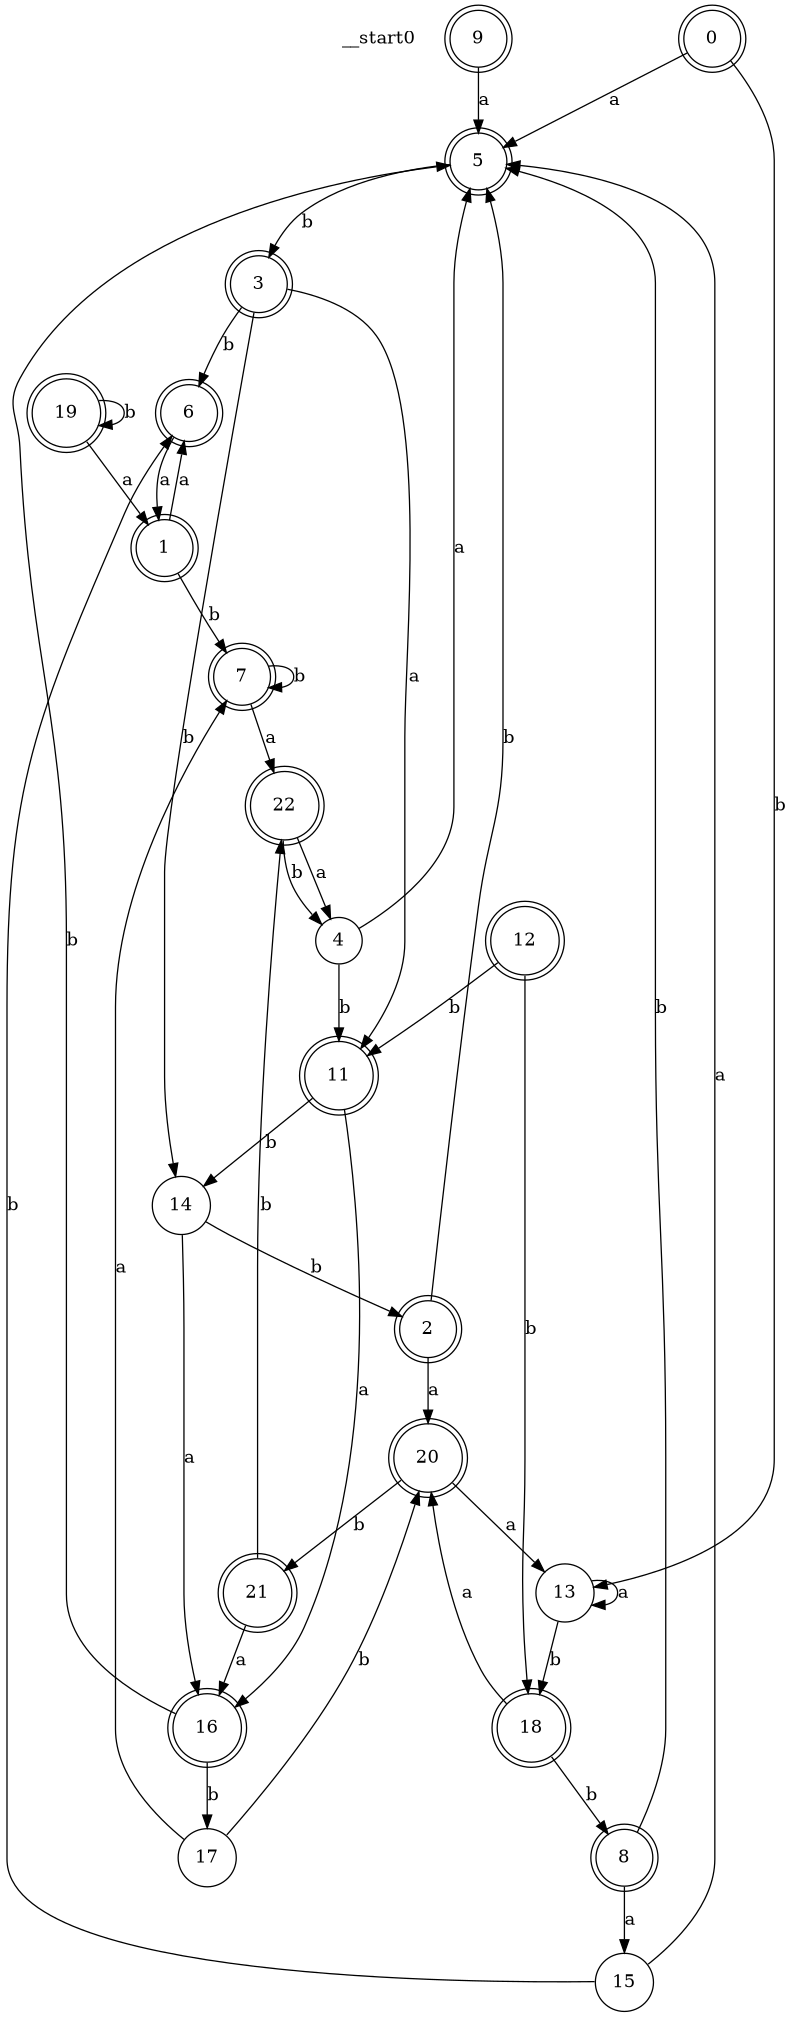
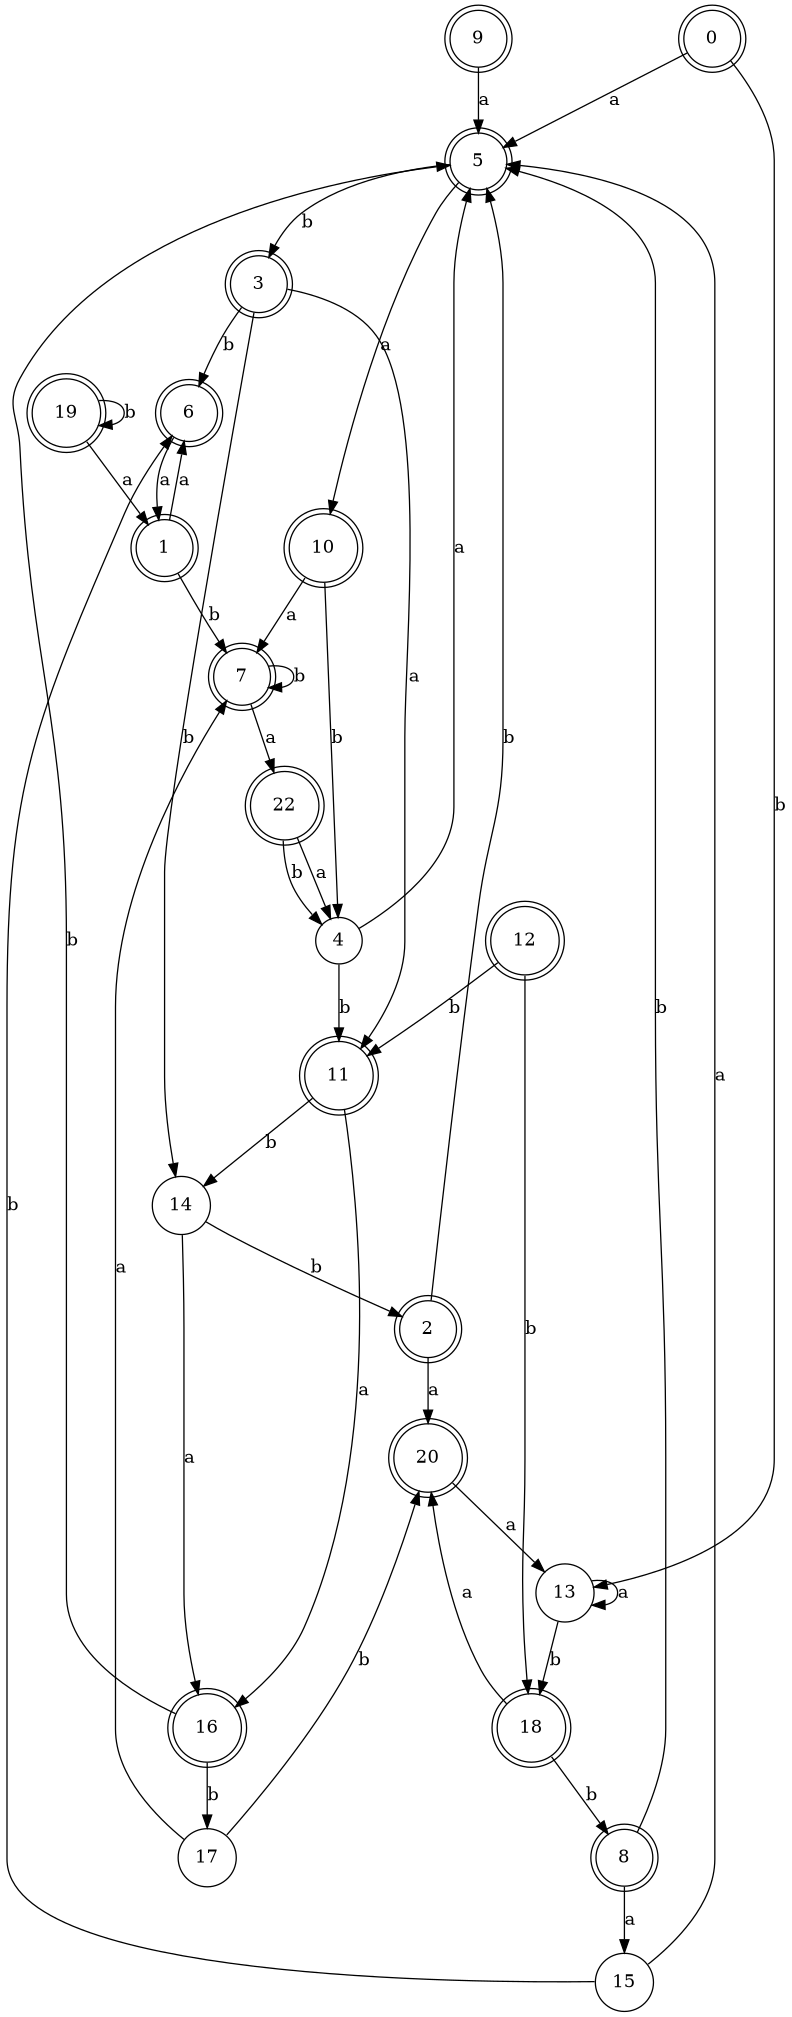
node "__start0": removed
node "10": added
node "21": removed
